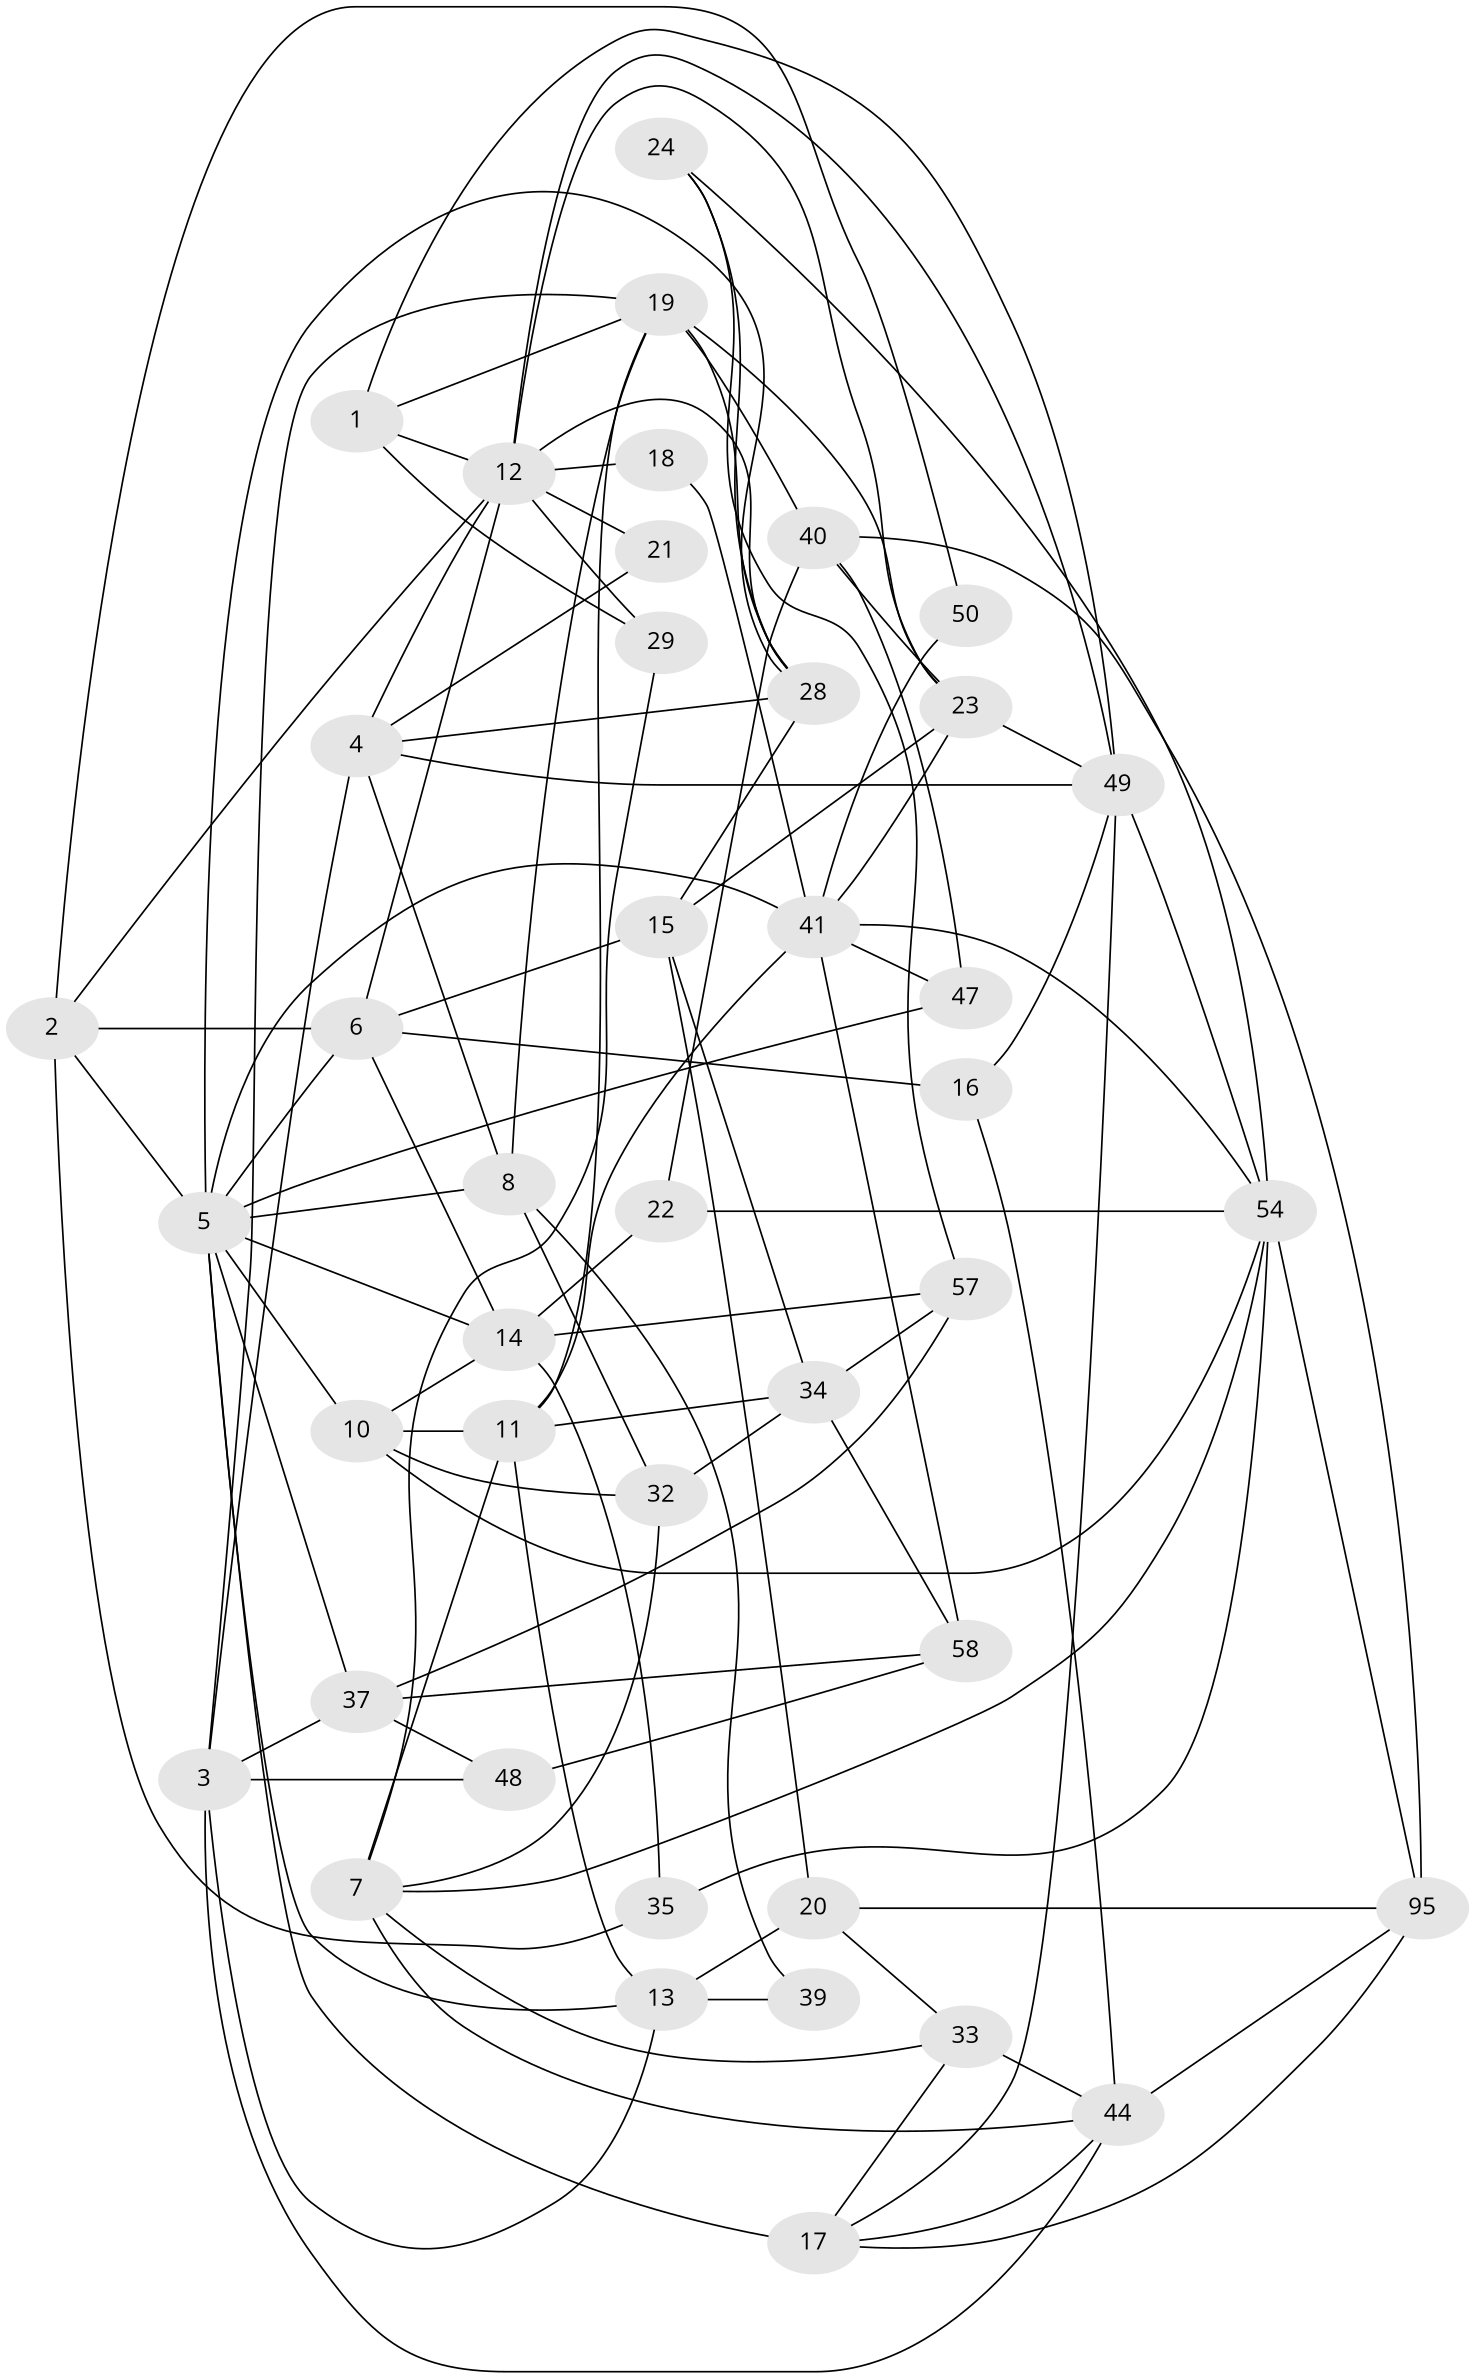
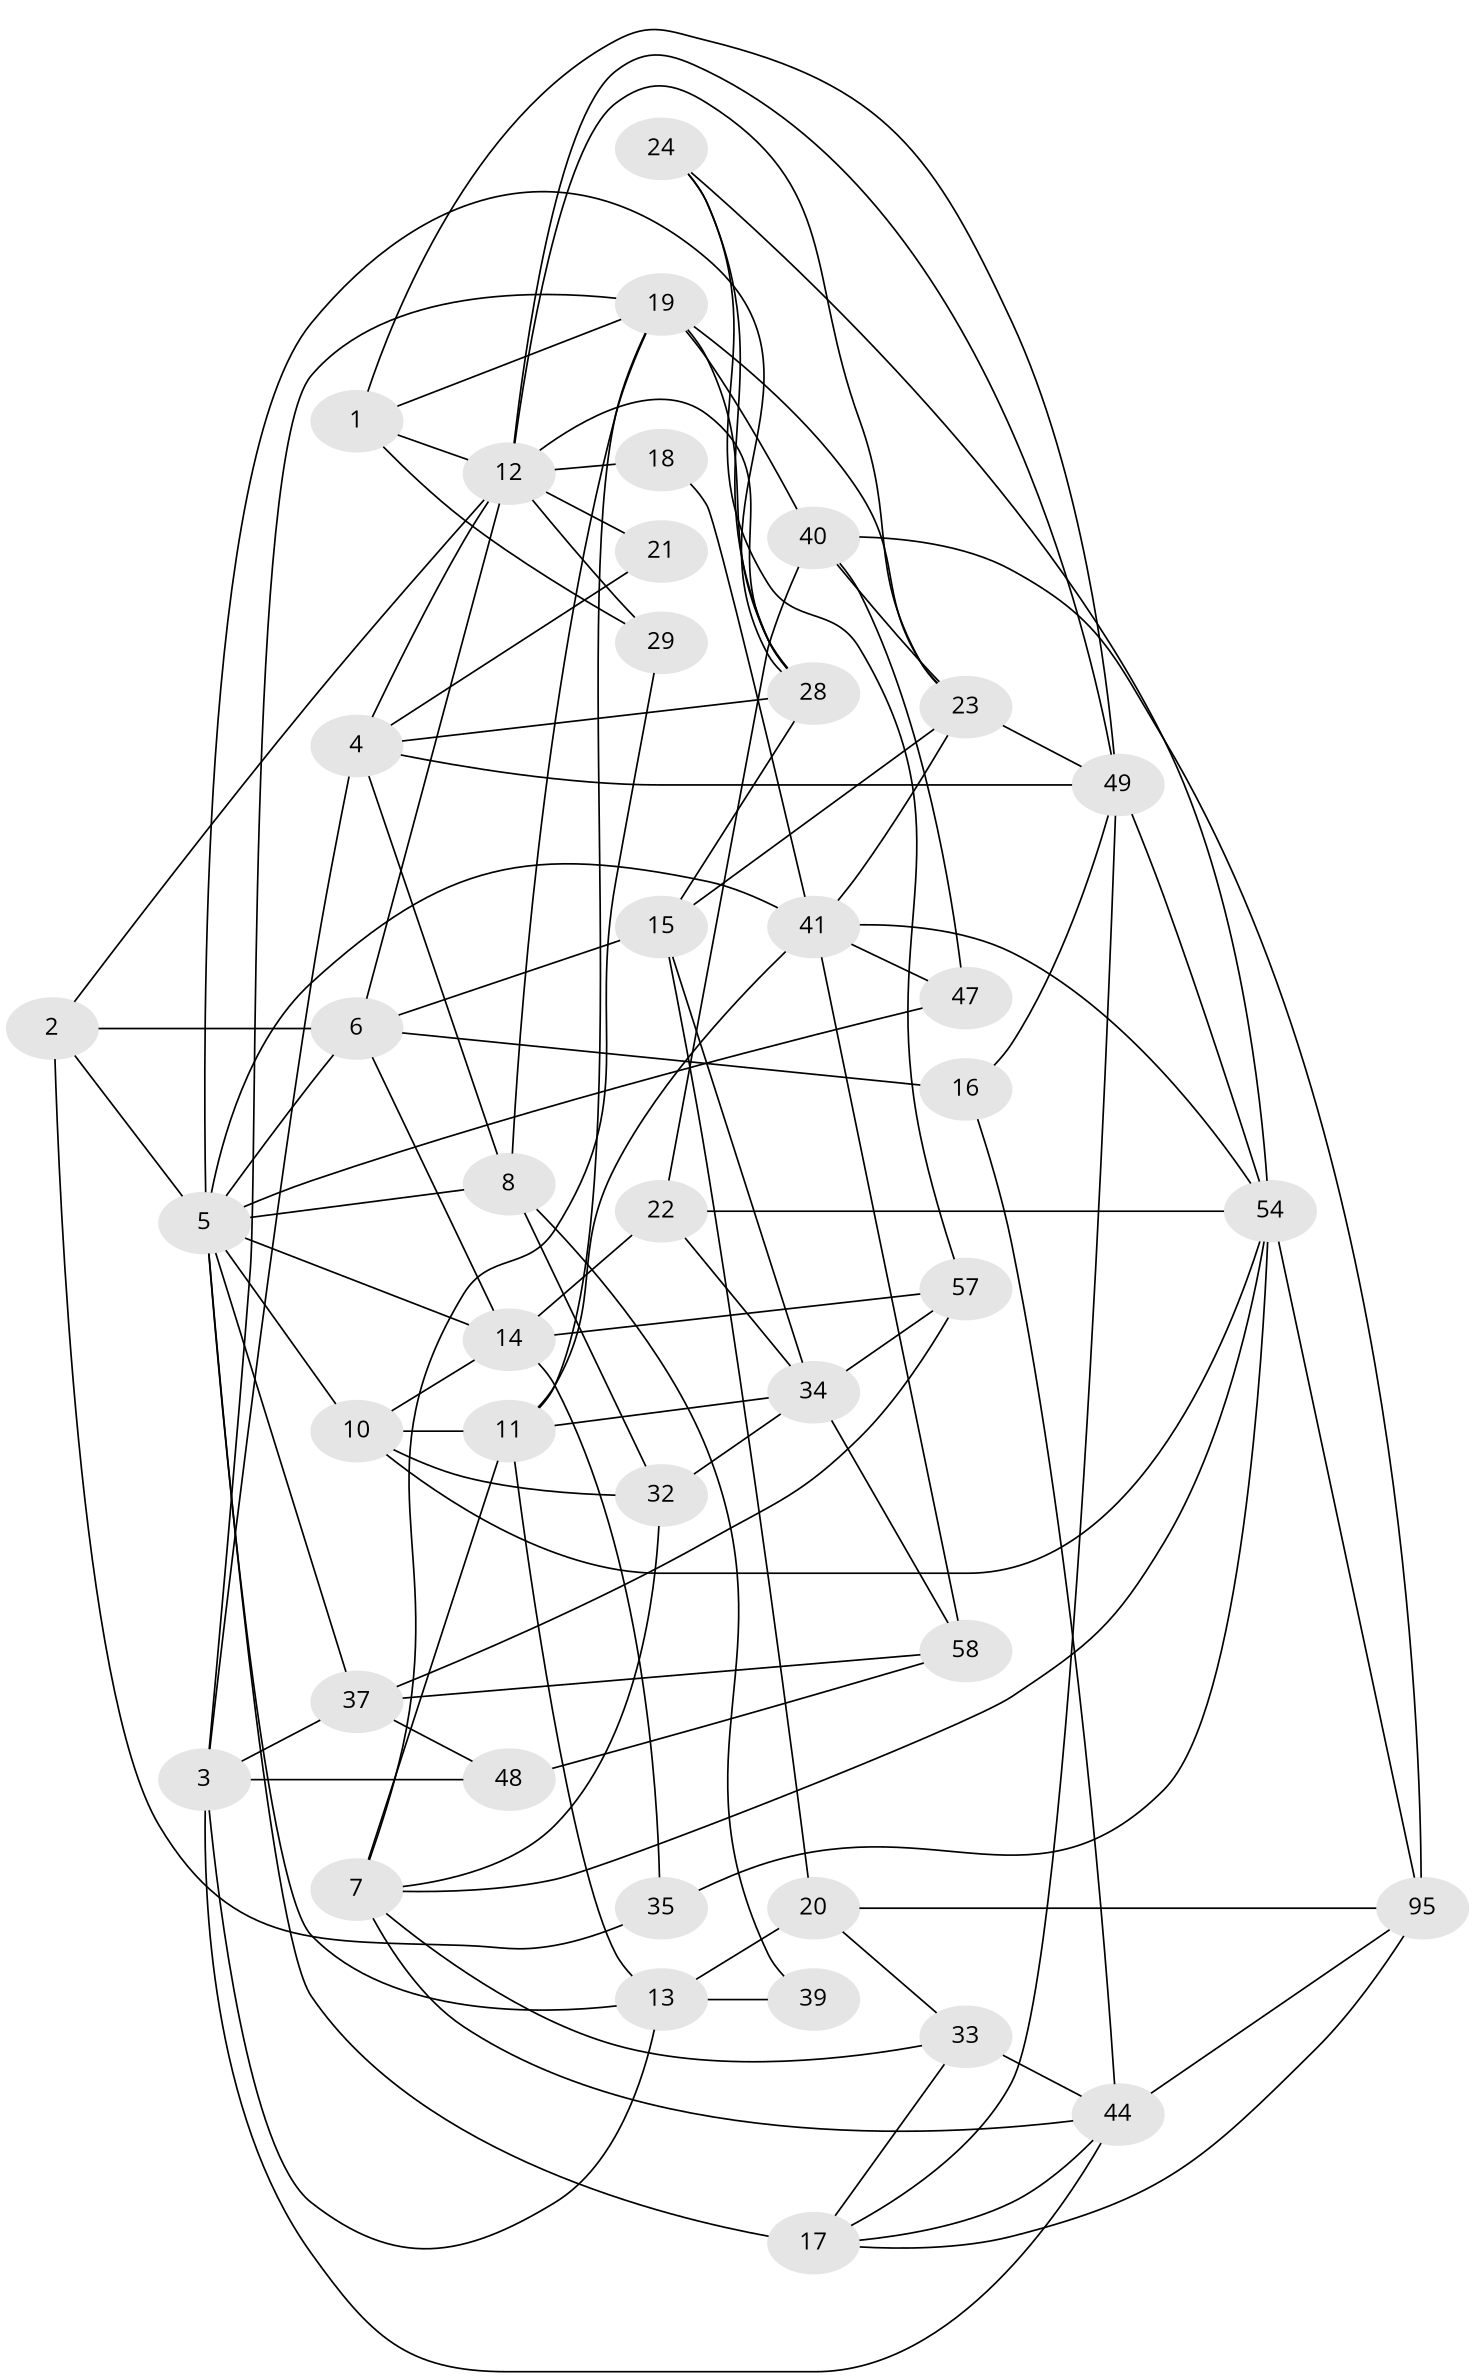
node "50": removed
edge "22" -- "34": added
